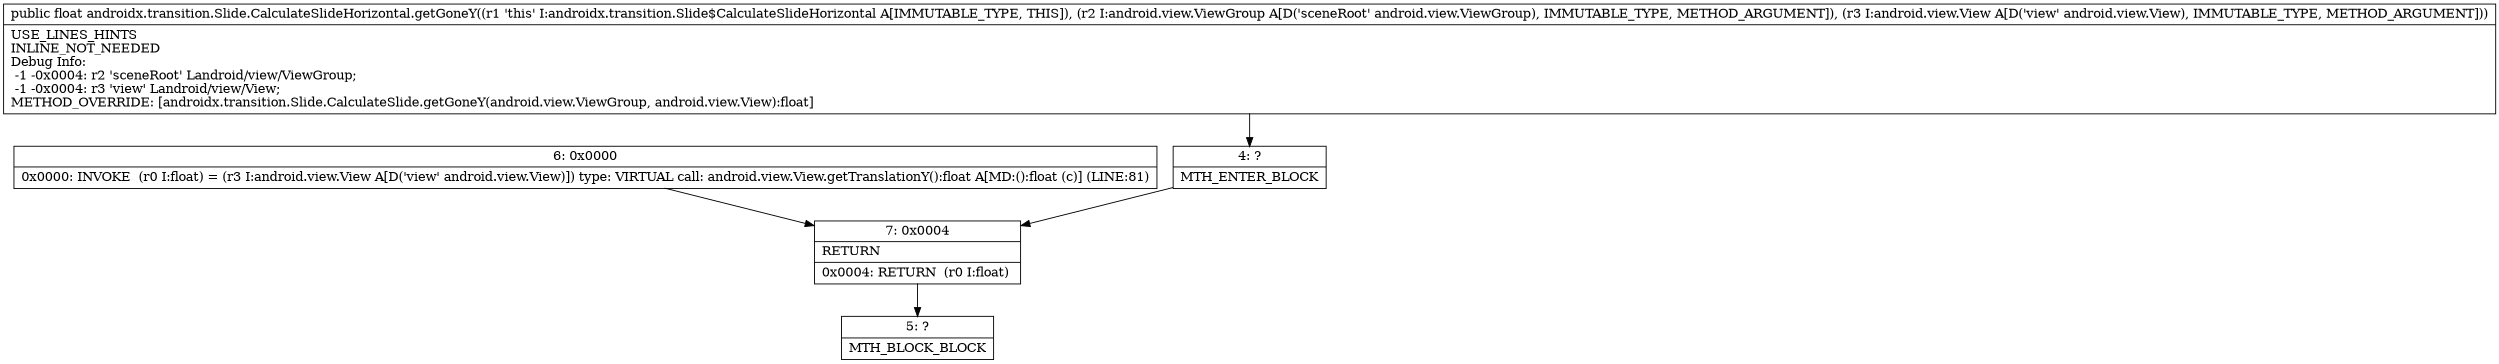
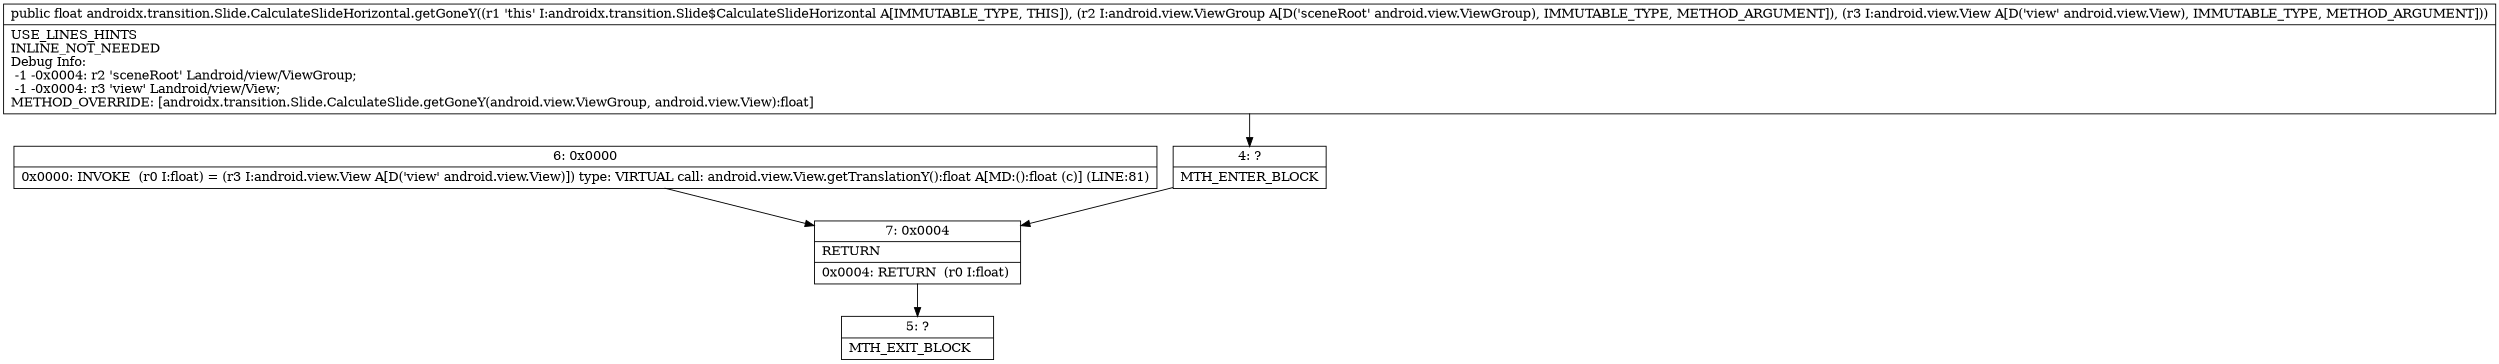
node "5: ?": text "MTH_BLOCK_BLOCK" -> "MTH_EXIT_BLOCK"
